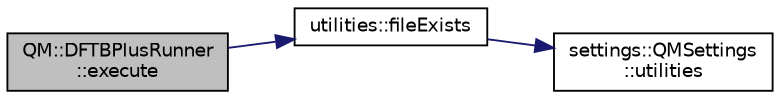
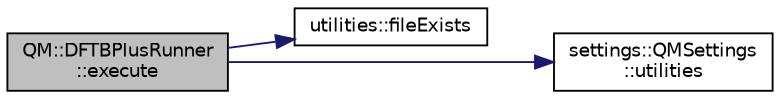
edge "utilities::fileExists" -> "settings::QMSettings ::utilities": now "QM::DFTBPlusRunner ::execute" -> "settings::QMSettings ::utilities"
